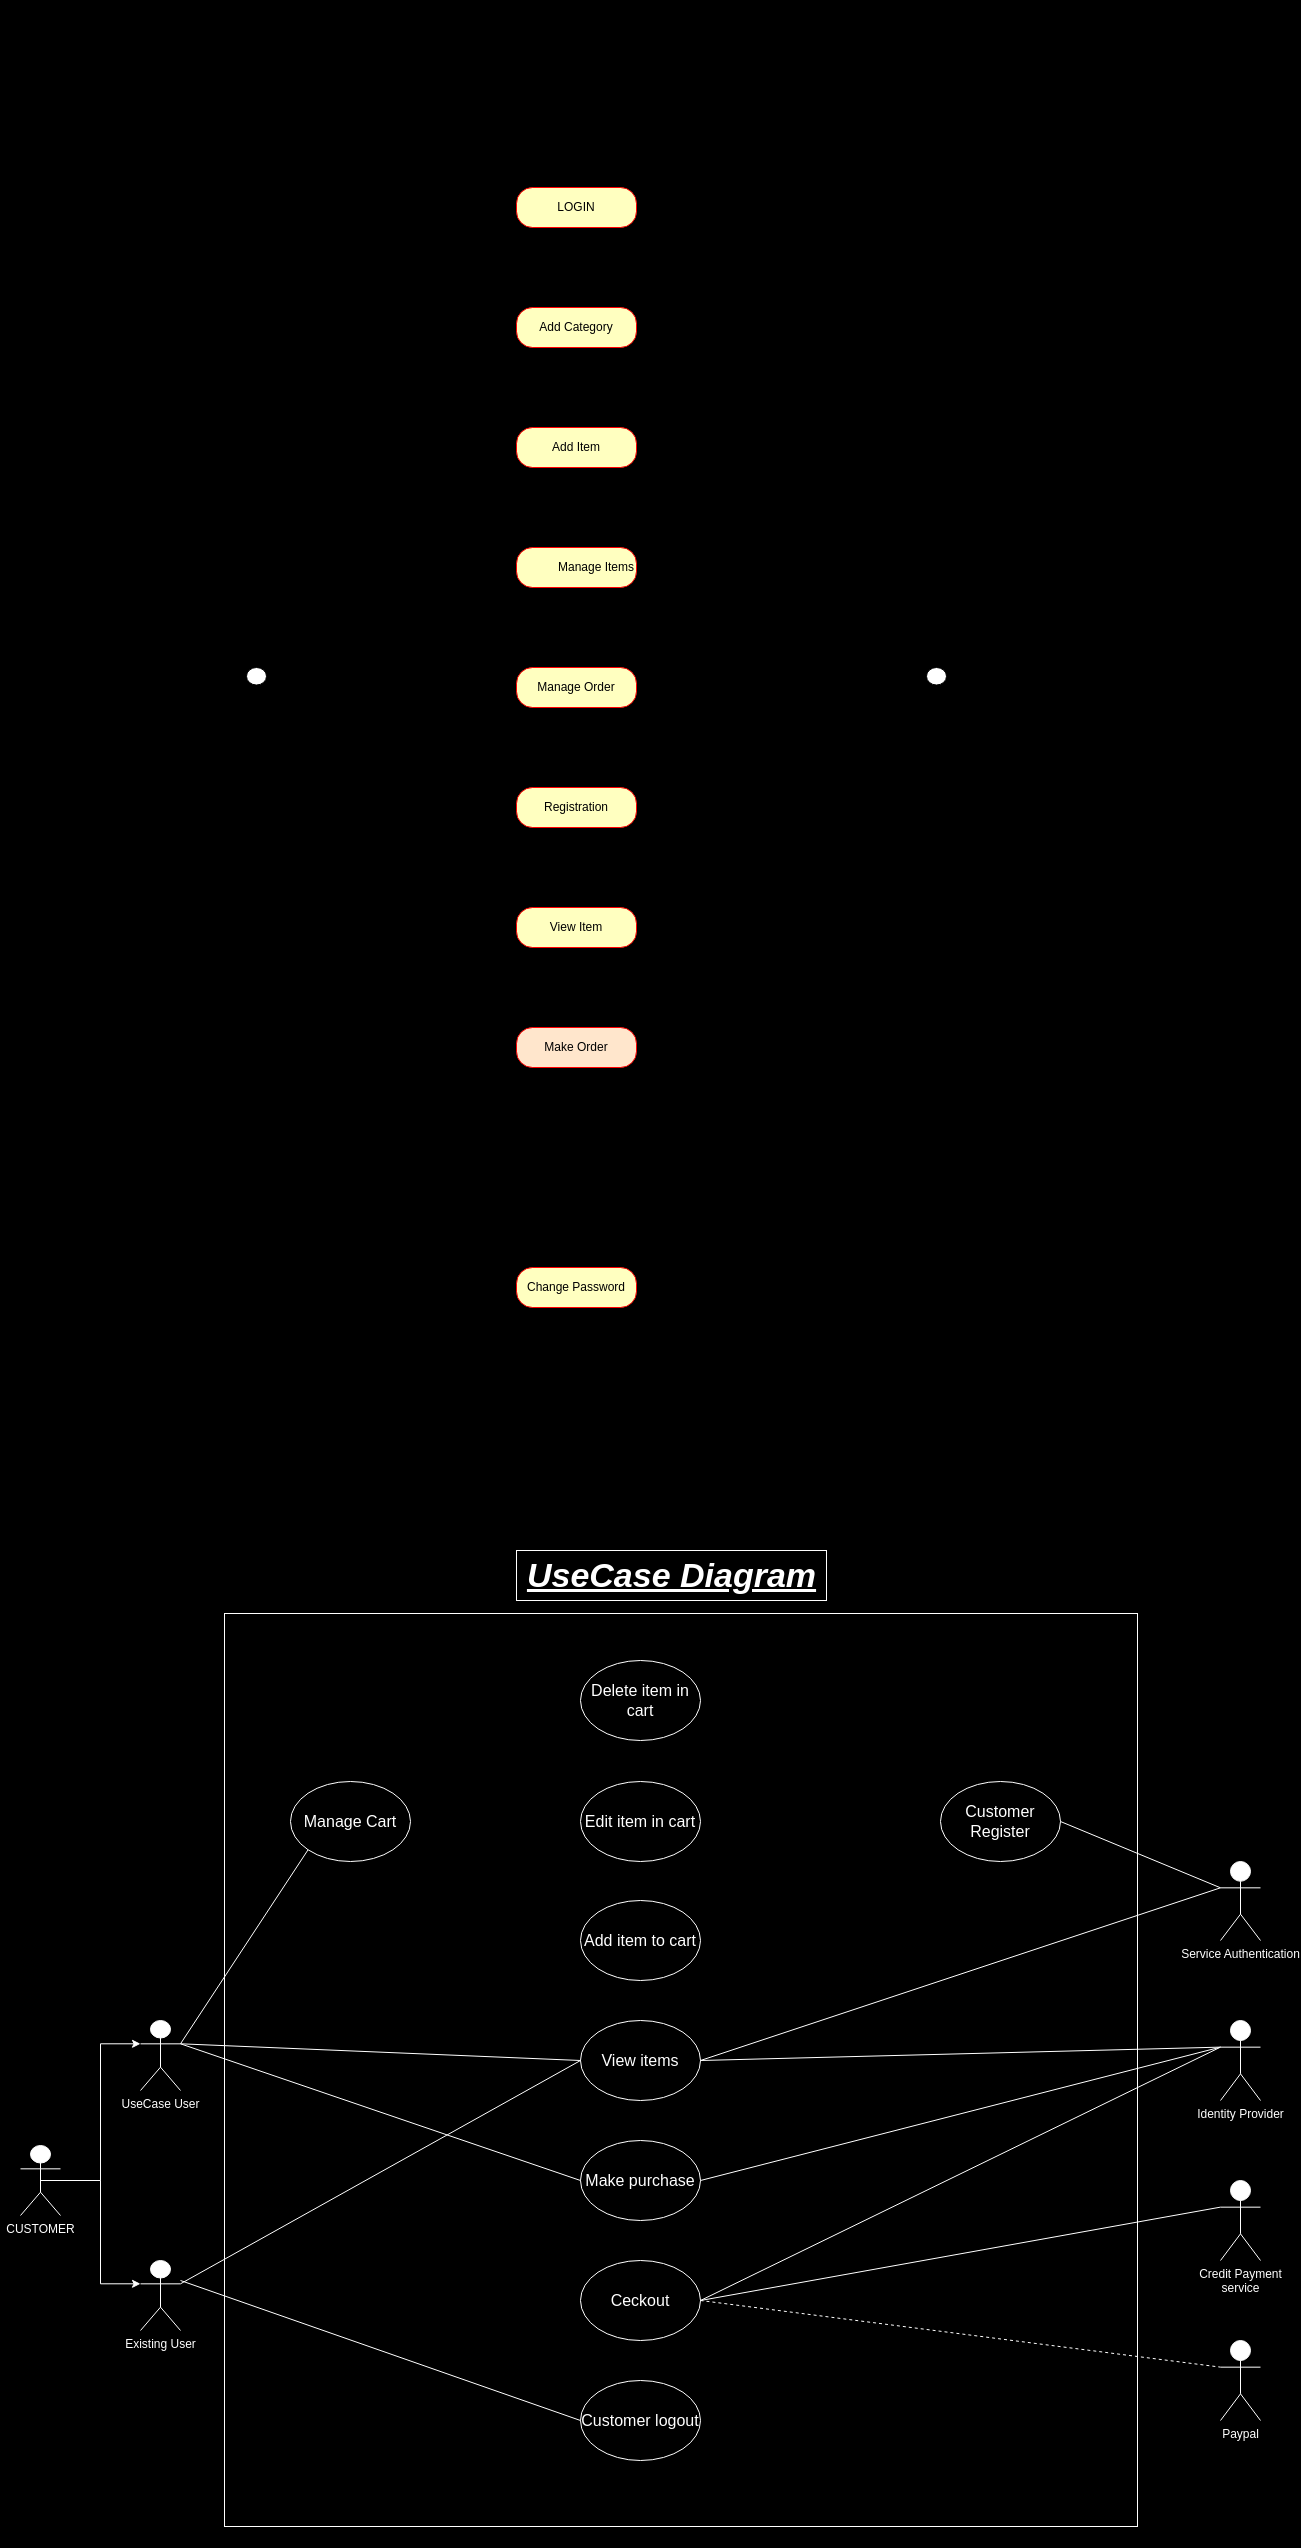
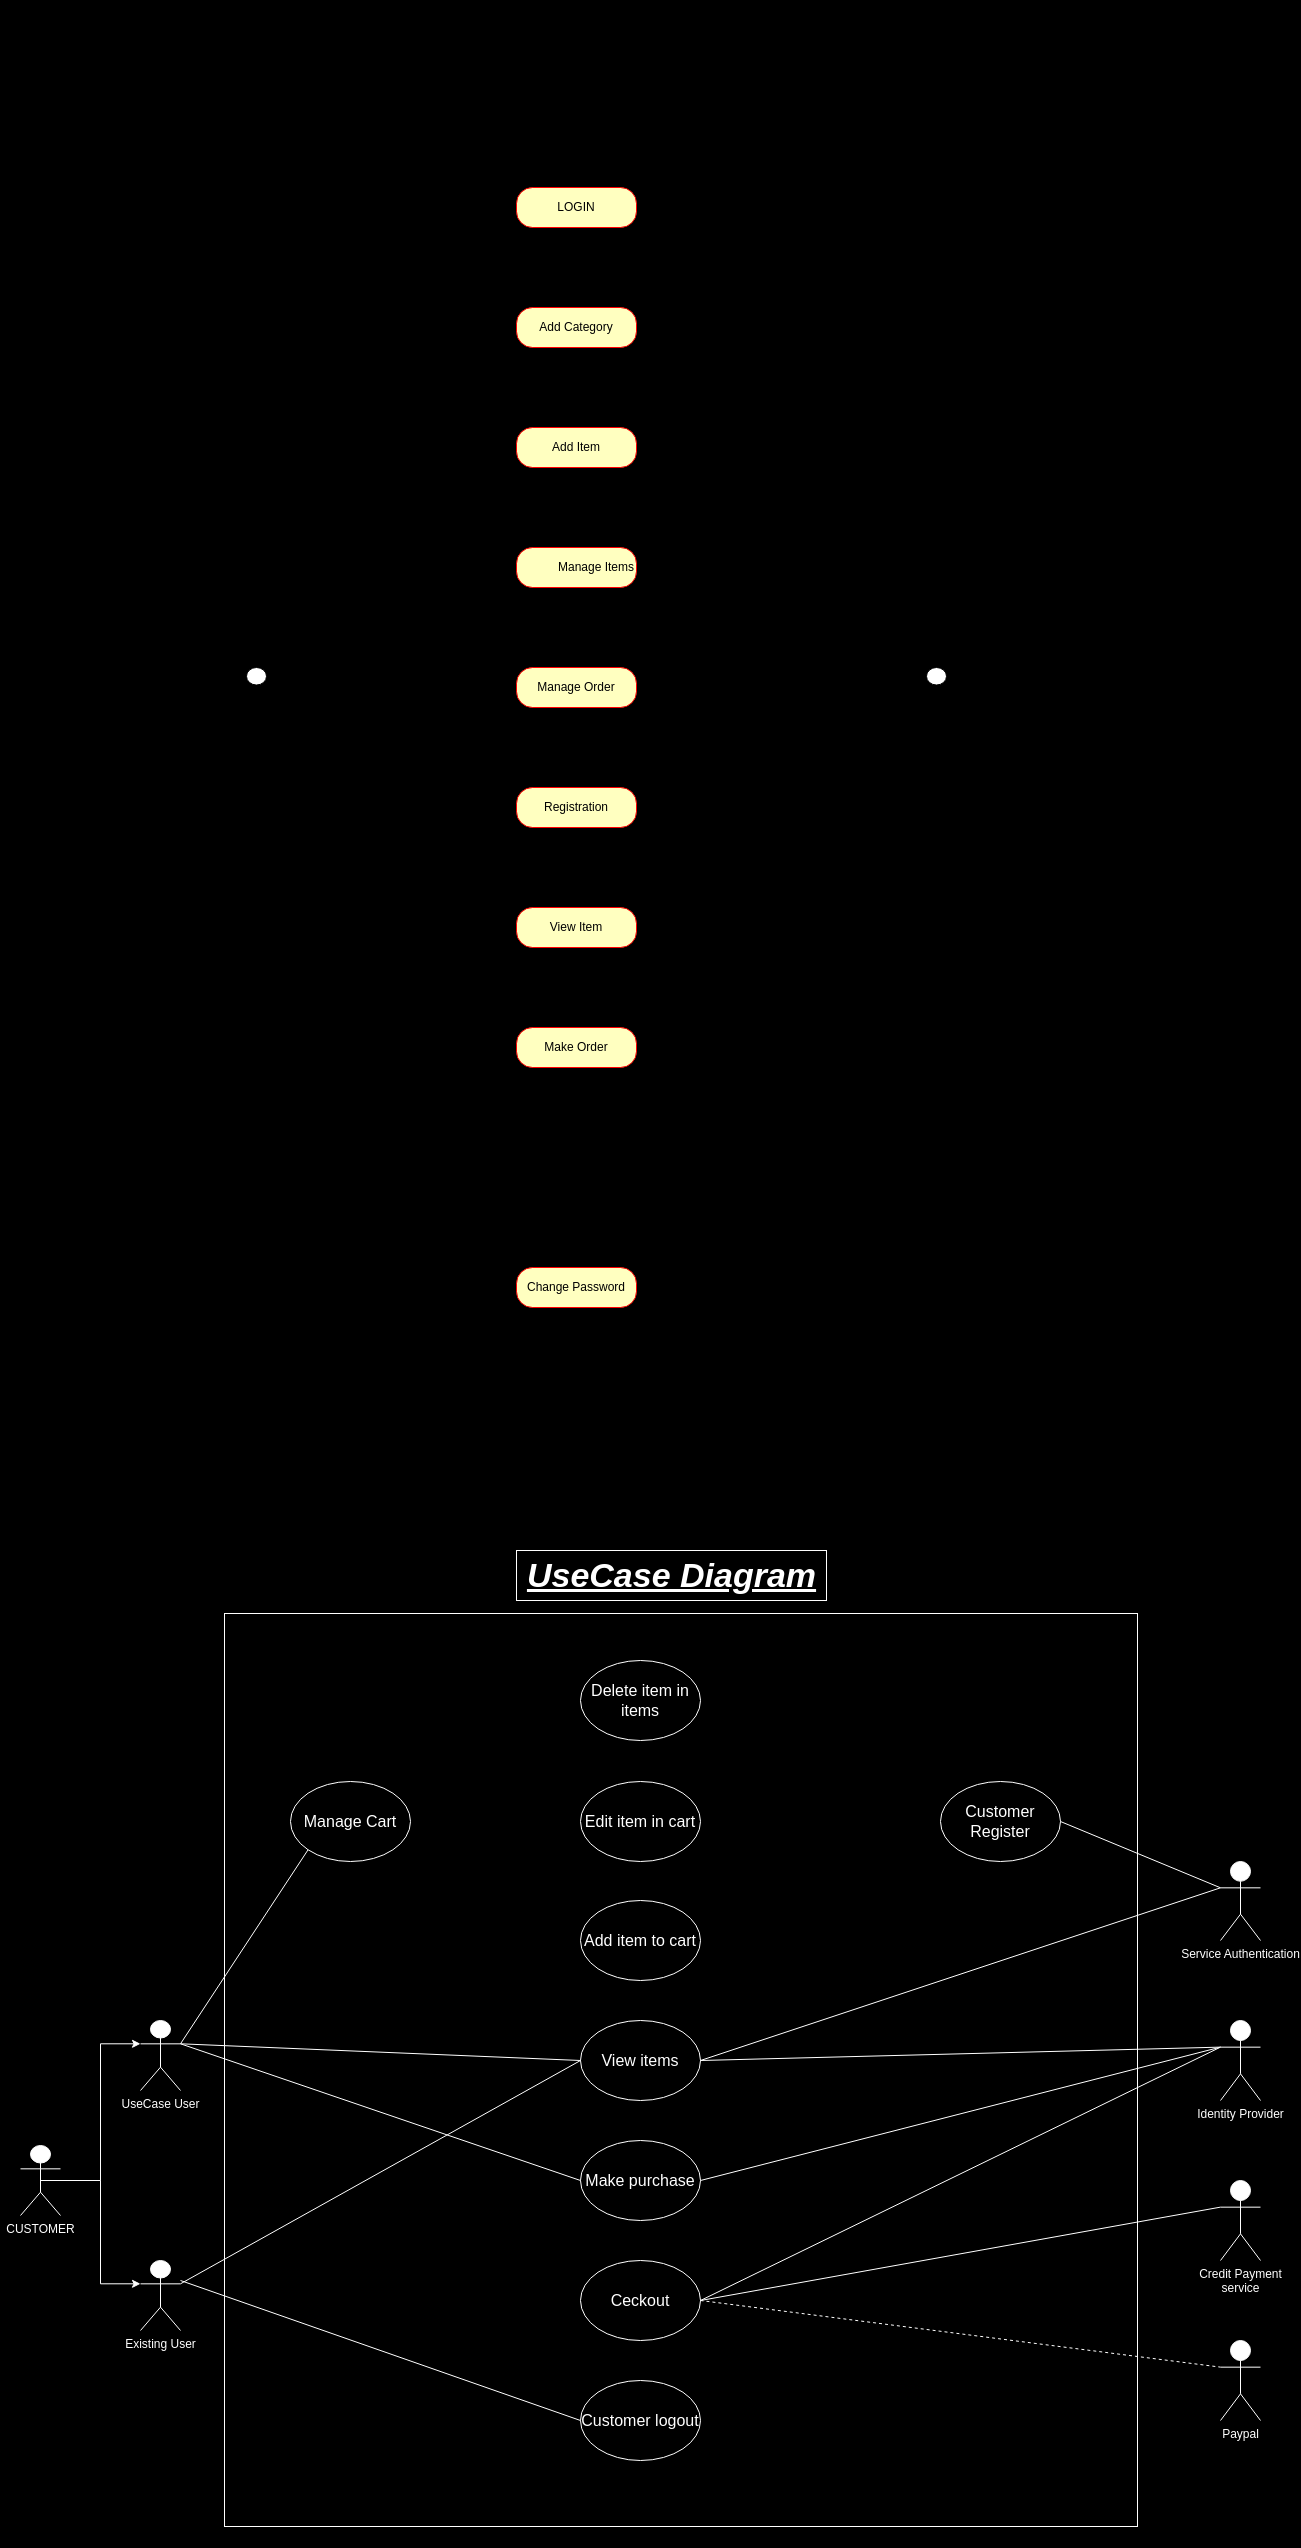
node "Make Order": fillcolor #ffe6cc -> #ffffc0
node "Delete item in cart": label "Delete item in cart" -> "Delete item in items"
